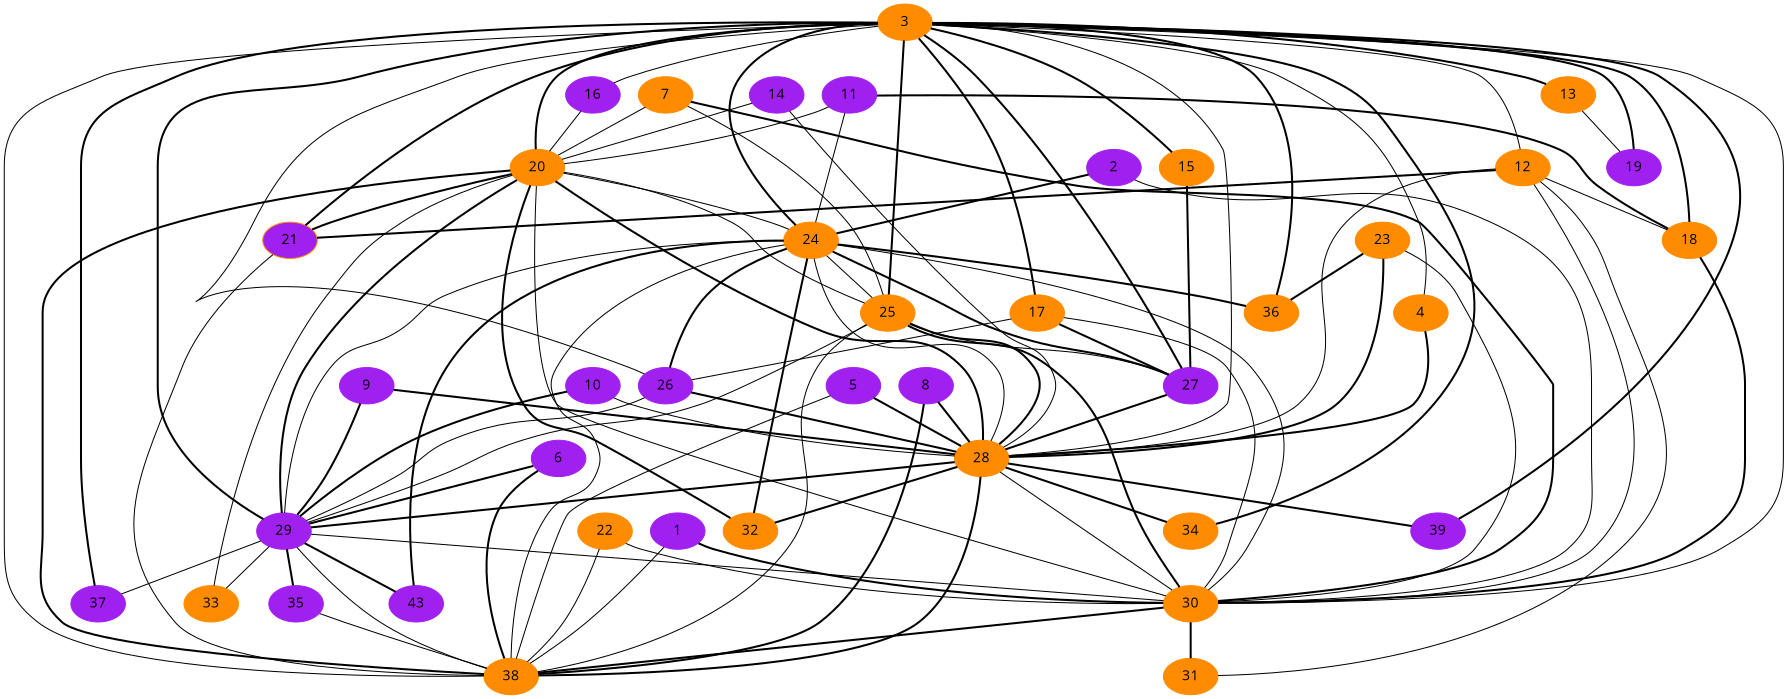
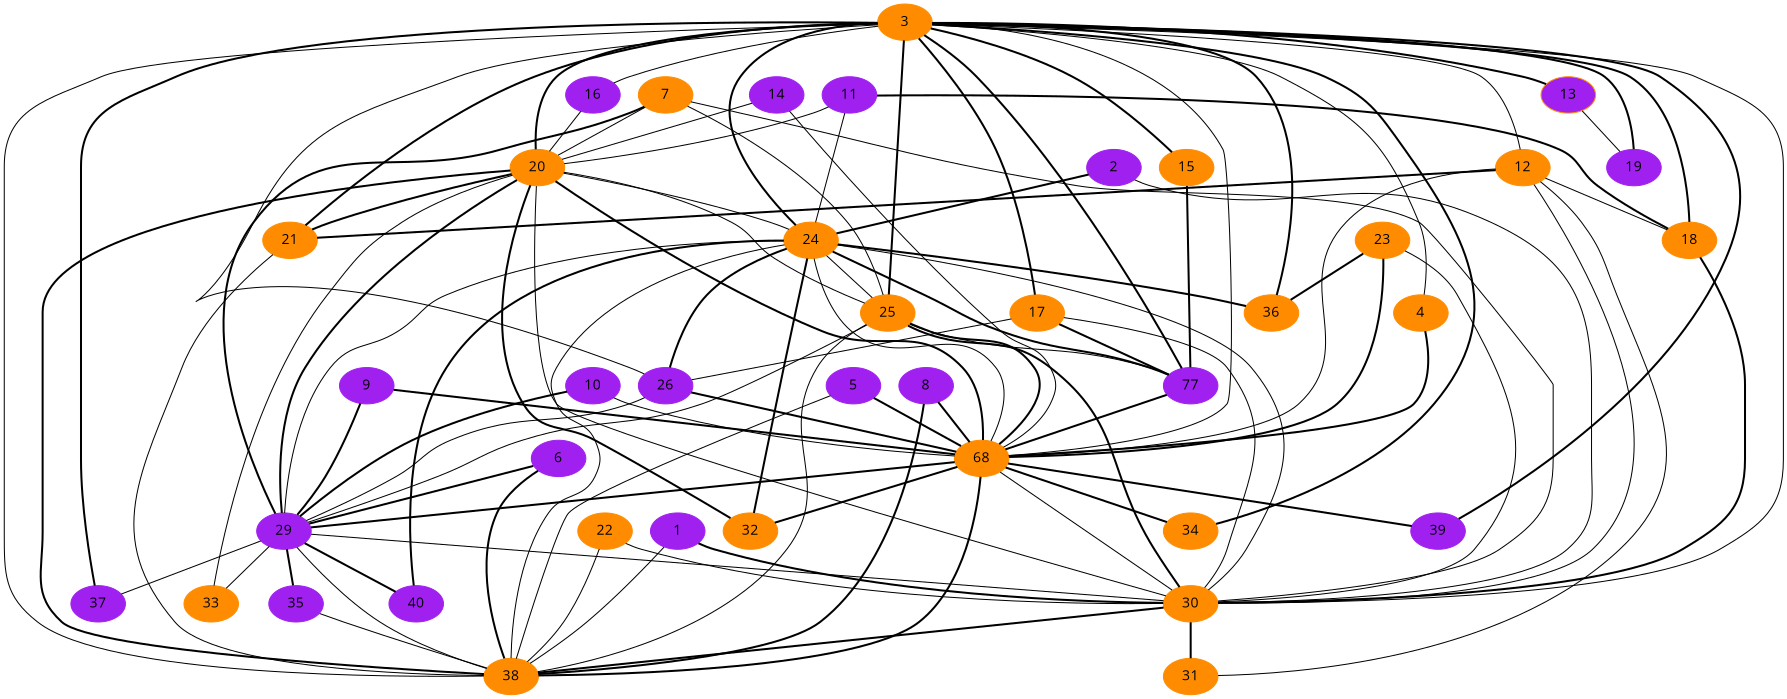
edge "3" -- "29": now "7" -- "29"
node "13": fillcolor darkorange -> purple
edge "7" -- "30": style bold -> solid
node "21": fillcolor purple -> darkorange
node "27": label "27" -> "77"
node "28": label "28" -> "68"
node "43": label "43" -> "40"
